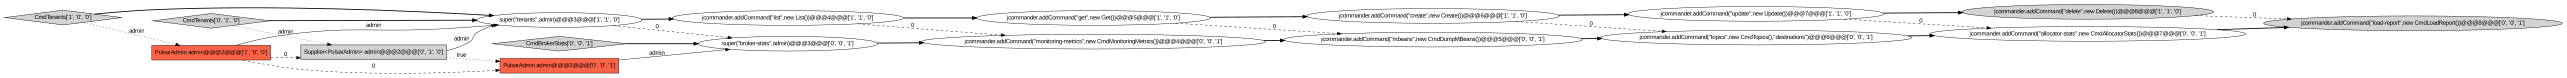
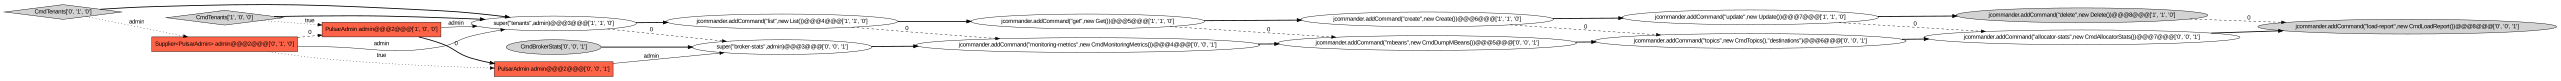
edge "CmdTenants['1', '0', '0']" -> "PulsarAdmin admin@@@2@@@['1', '0', '0']": label "admin" -> "true"
node "CmdBrokerStats['0', '0', '1']": shape diamond -> ellipse
node "Supplier<PulsarAdmin> admin@@@2@@@['0', '1', '0']": fillcolor lightgray -> tomato
edge "PulsarAdmin admin@@@2@@@['1', '0', '0']" -> "Supplier<PulsarAdmin> admin@@@2@@@['0', '1', '0']": reversed
edge "PulsarAdmin admin@@@2@@@['1', '0', '0']" -> "PulsarAdmin admin@@@2@@@['0', '0', '1']": style dashed -> bold
